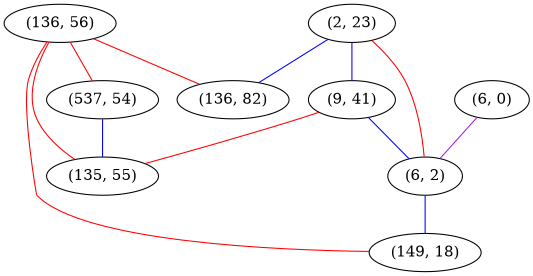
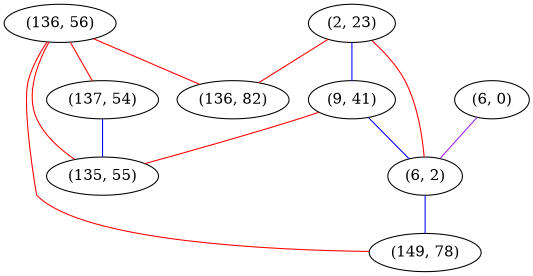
edge "(2, 23)" -- "(136, 82)": color blue -> red
node "(537, 54)": label "(537, 54)" -> "(137, 54)"
node "(149, 18)": label "(149, 18)" -> "(149, 78)"
